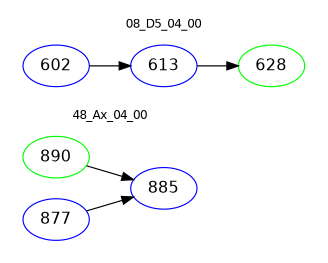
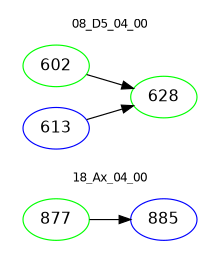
node "602": color blue -> green
edge "602" -> "613": now "602" -> "628"
cluster "48_Ax_04_00": label "48_Ax_04_00" -> "18_Ax_04_00"
node "890": removed
node "877": color blue -> green
